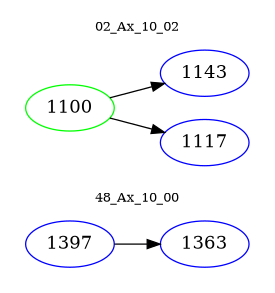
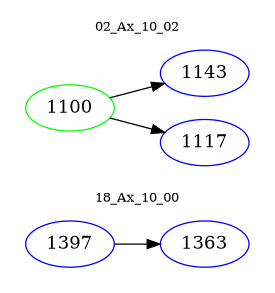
cluster "48_Ax_10_00": label "48_Ax_10_00" -> "18_Ax_10_00"
